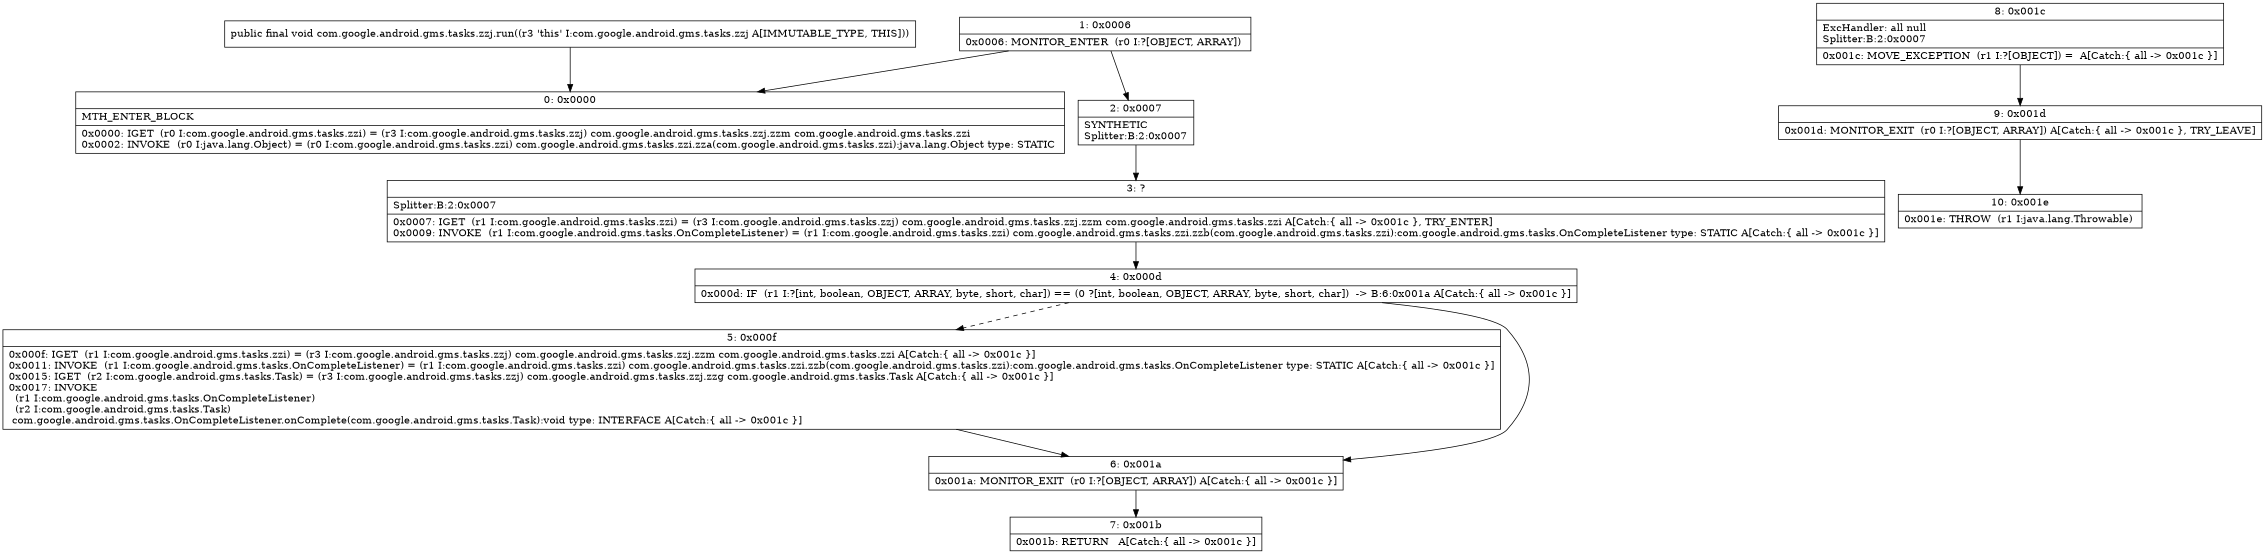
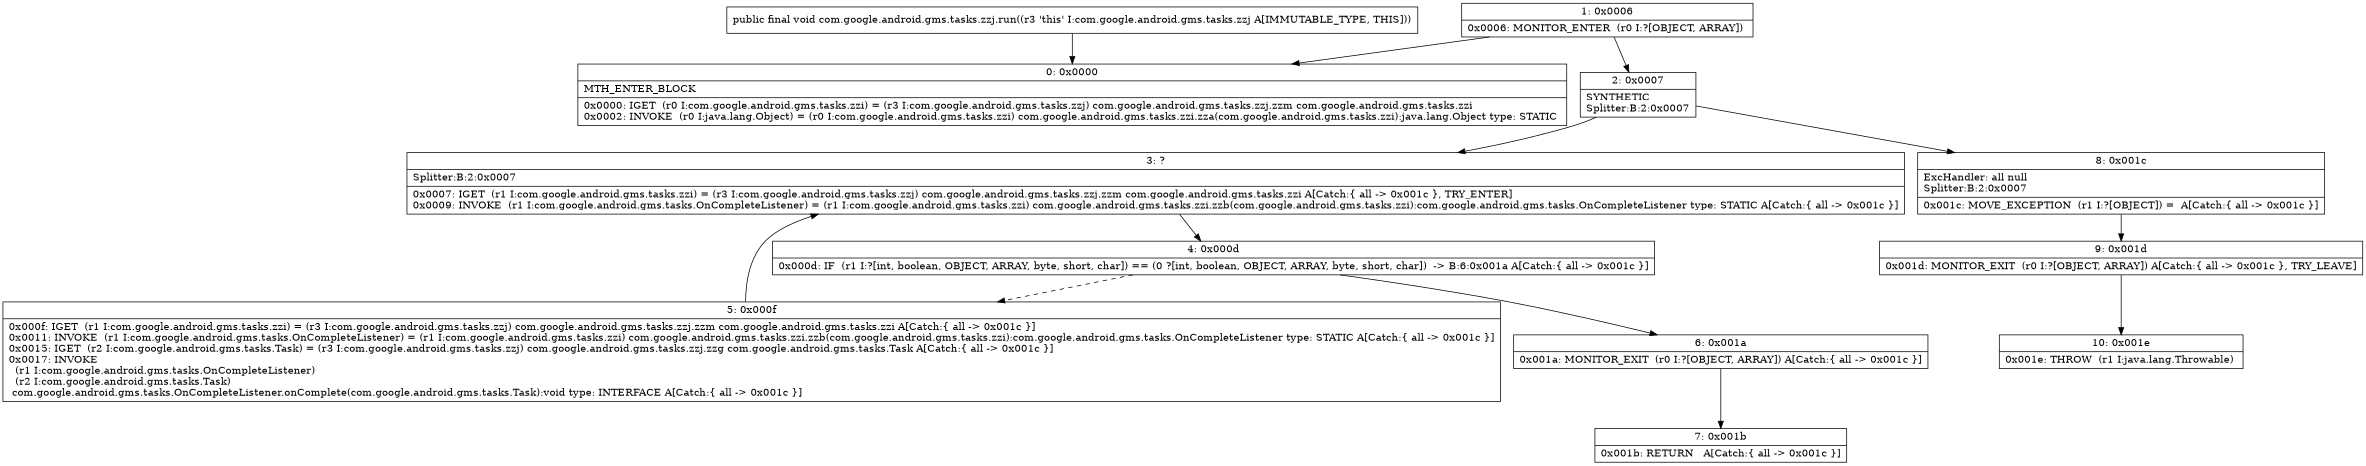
edge "2: 0x0007" -> "8: 0x001c": added
edge "5: 0x000f" -> "6: 0x001a": now "5: 0x000f" -> "3: ?"
